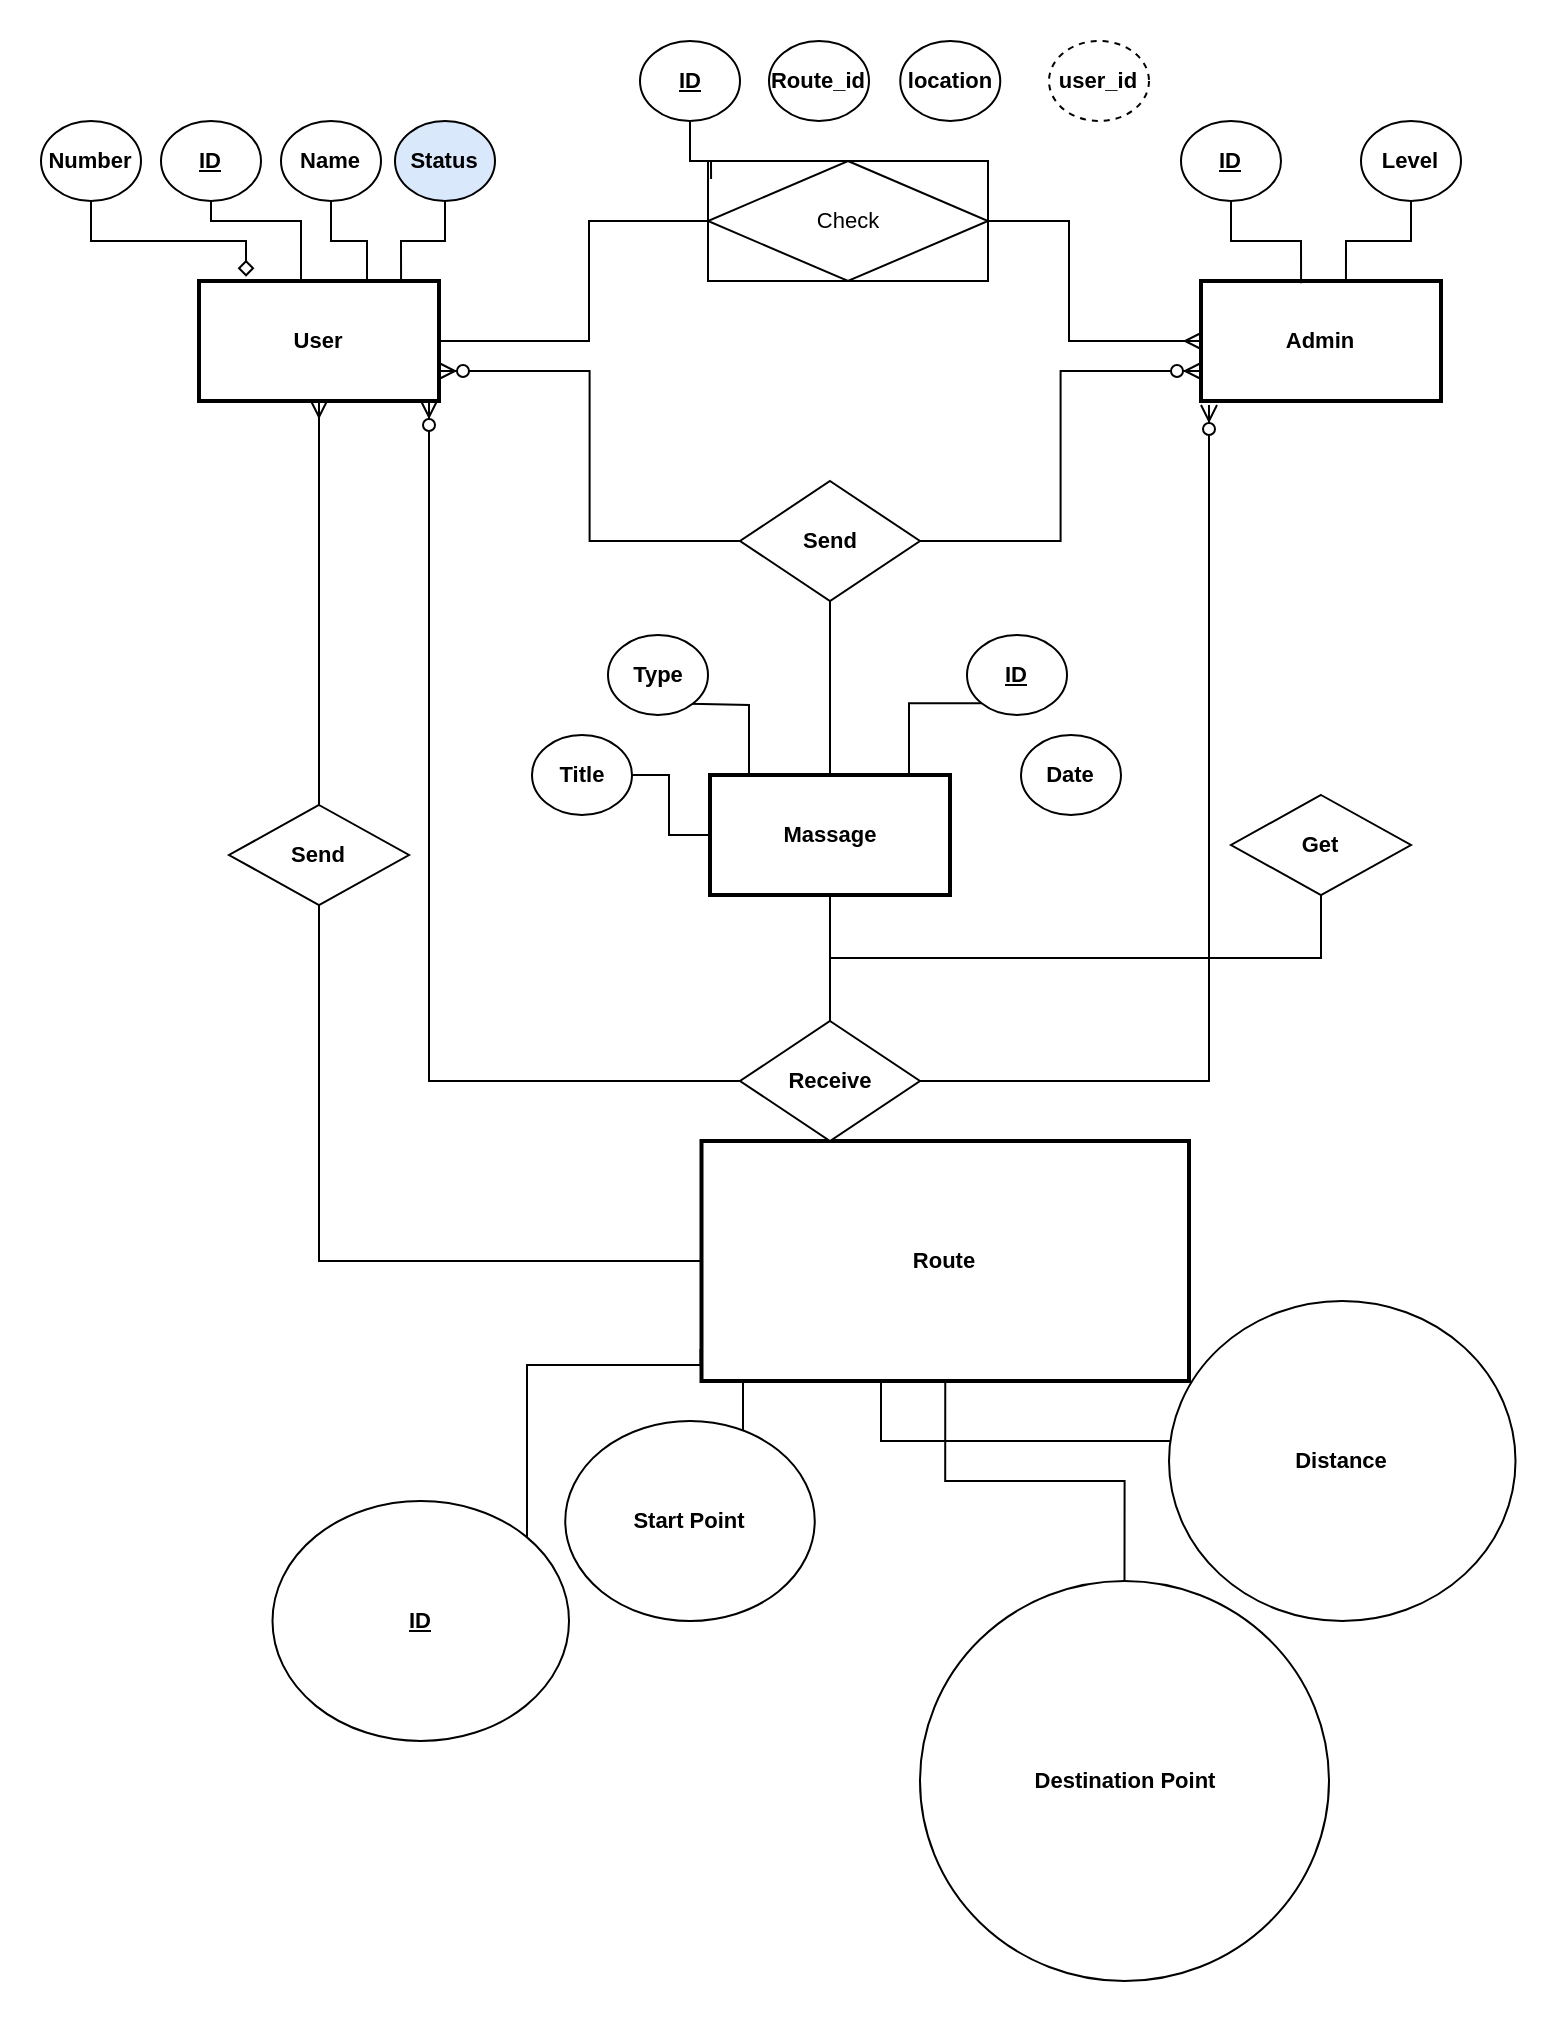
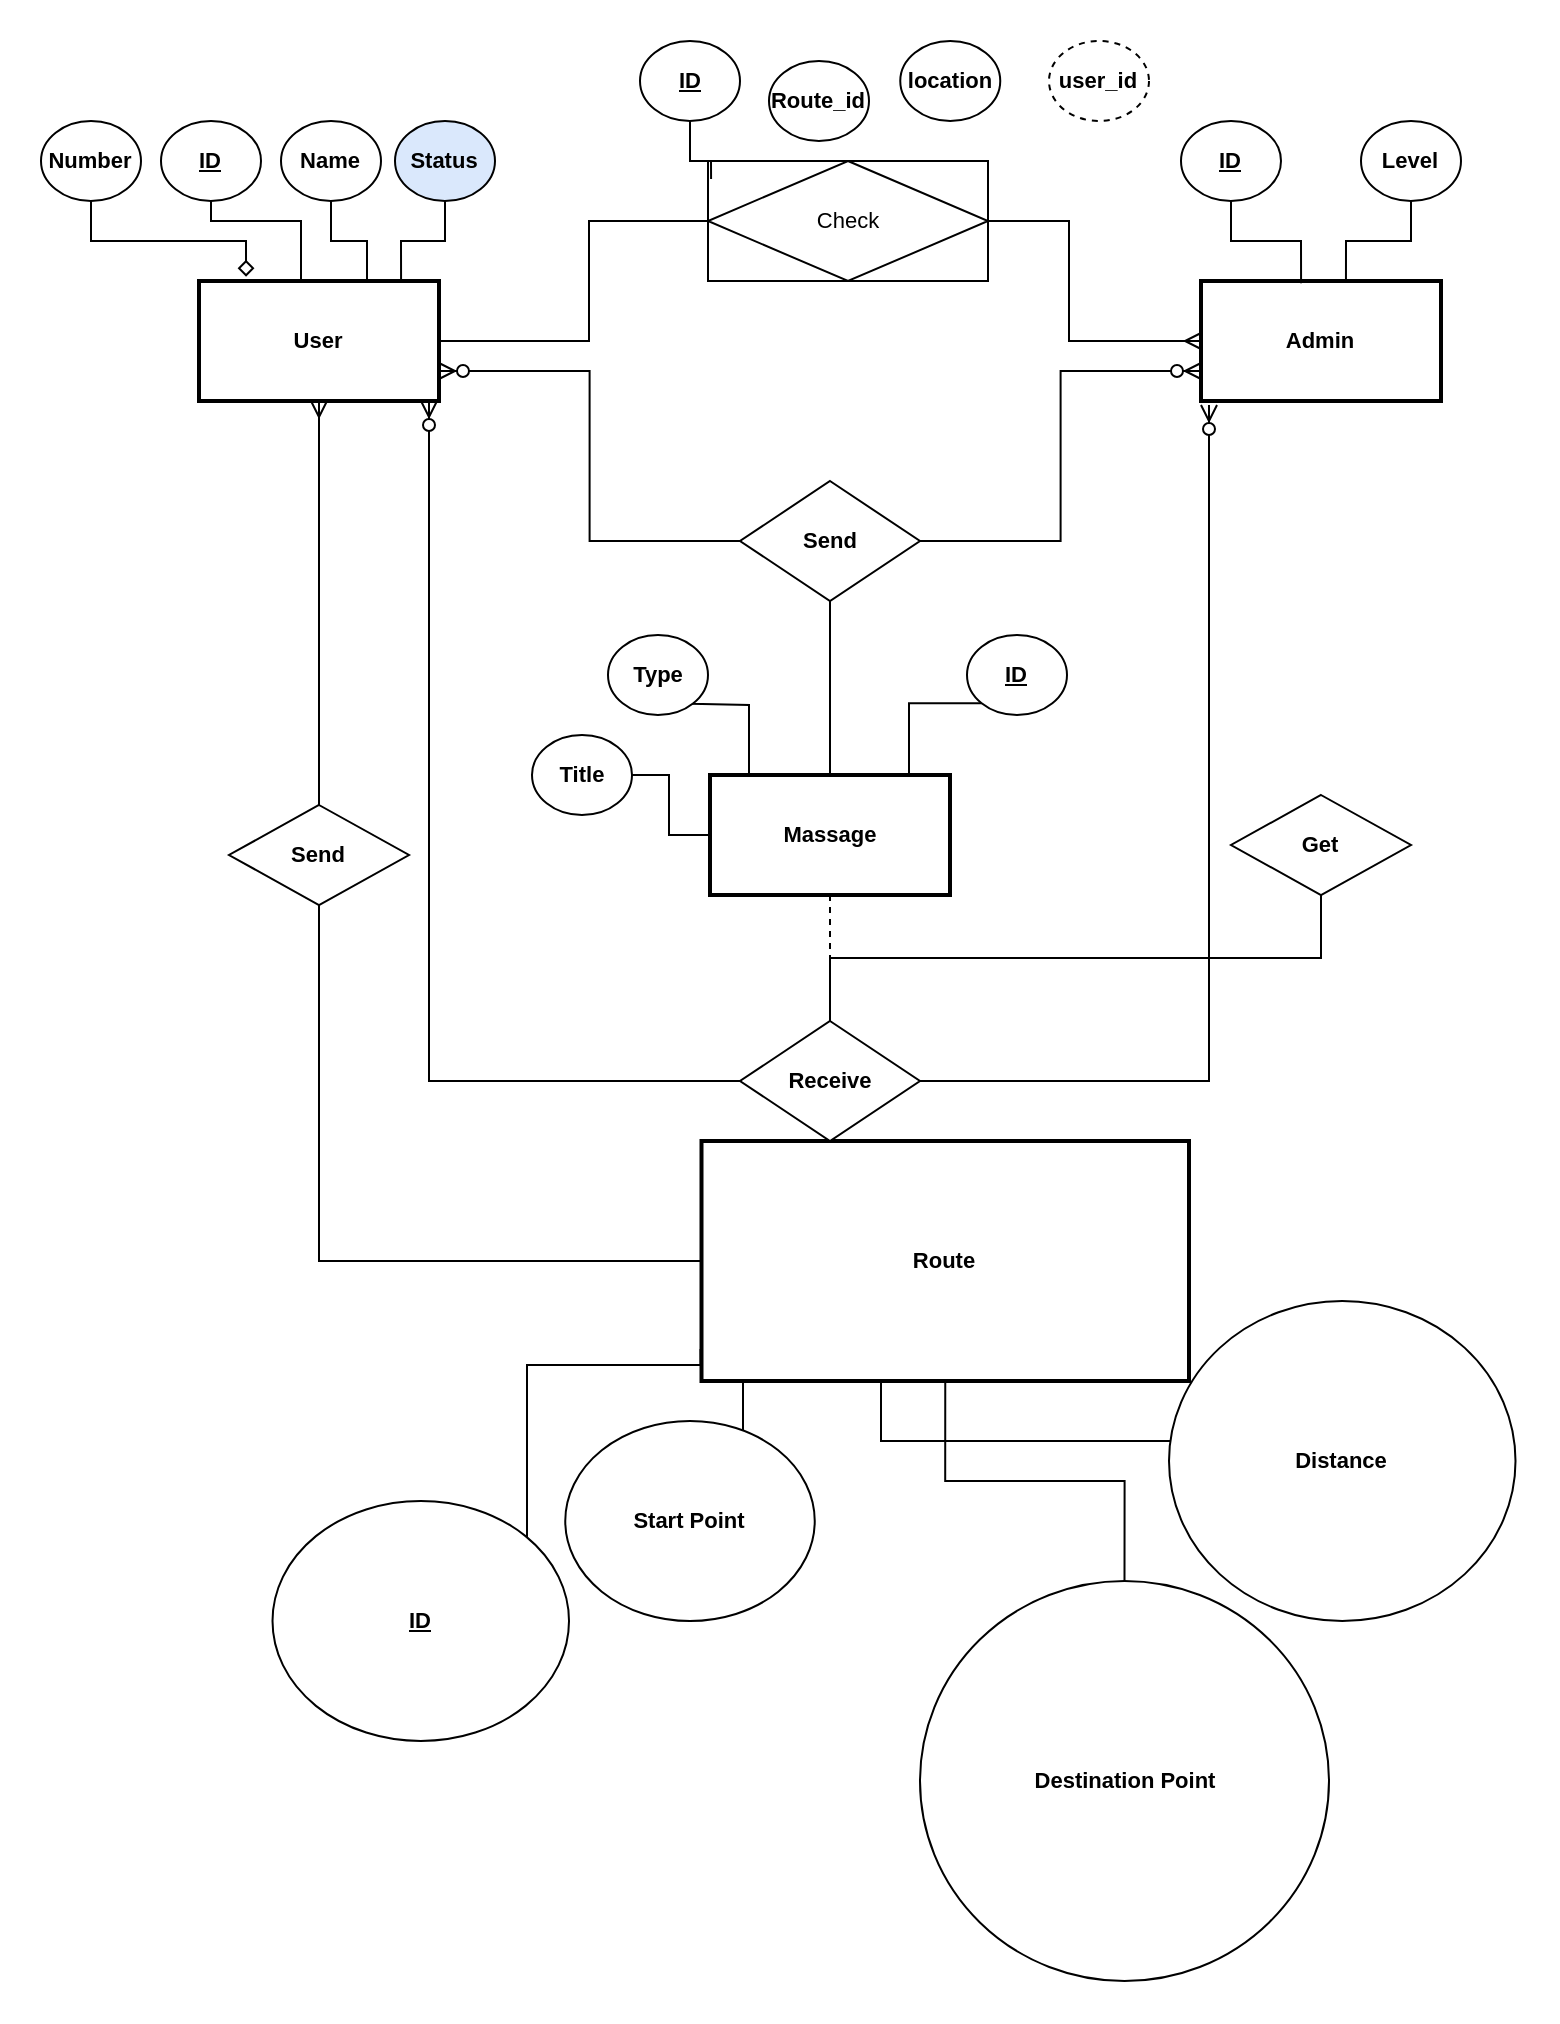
node "Route_id": moved (819, 81) -> (819, 101)
node "Date": removed
edge "Massage" -- "Receive": style solid -> dashed
